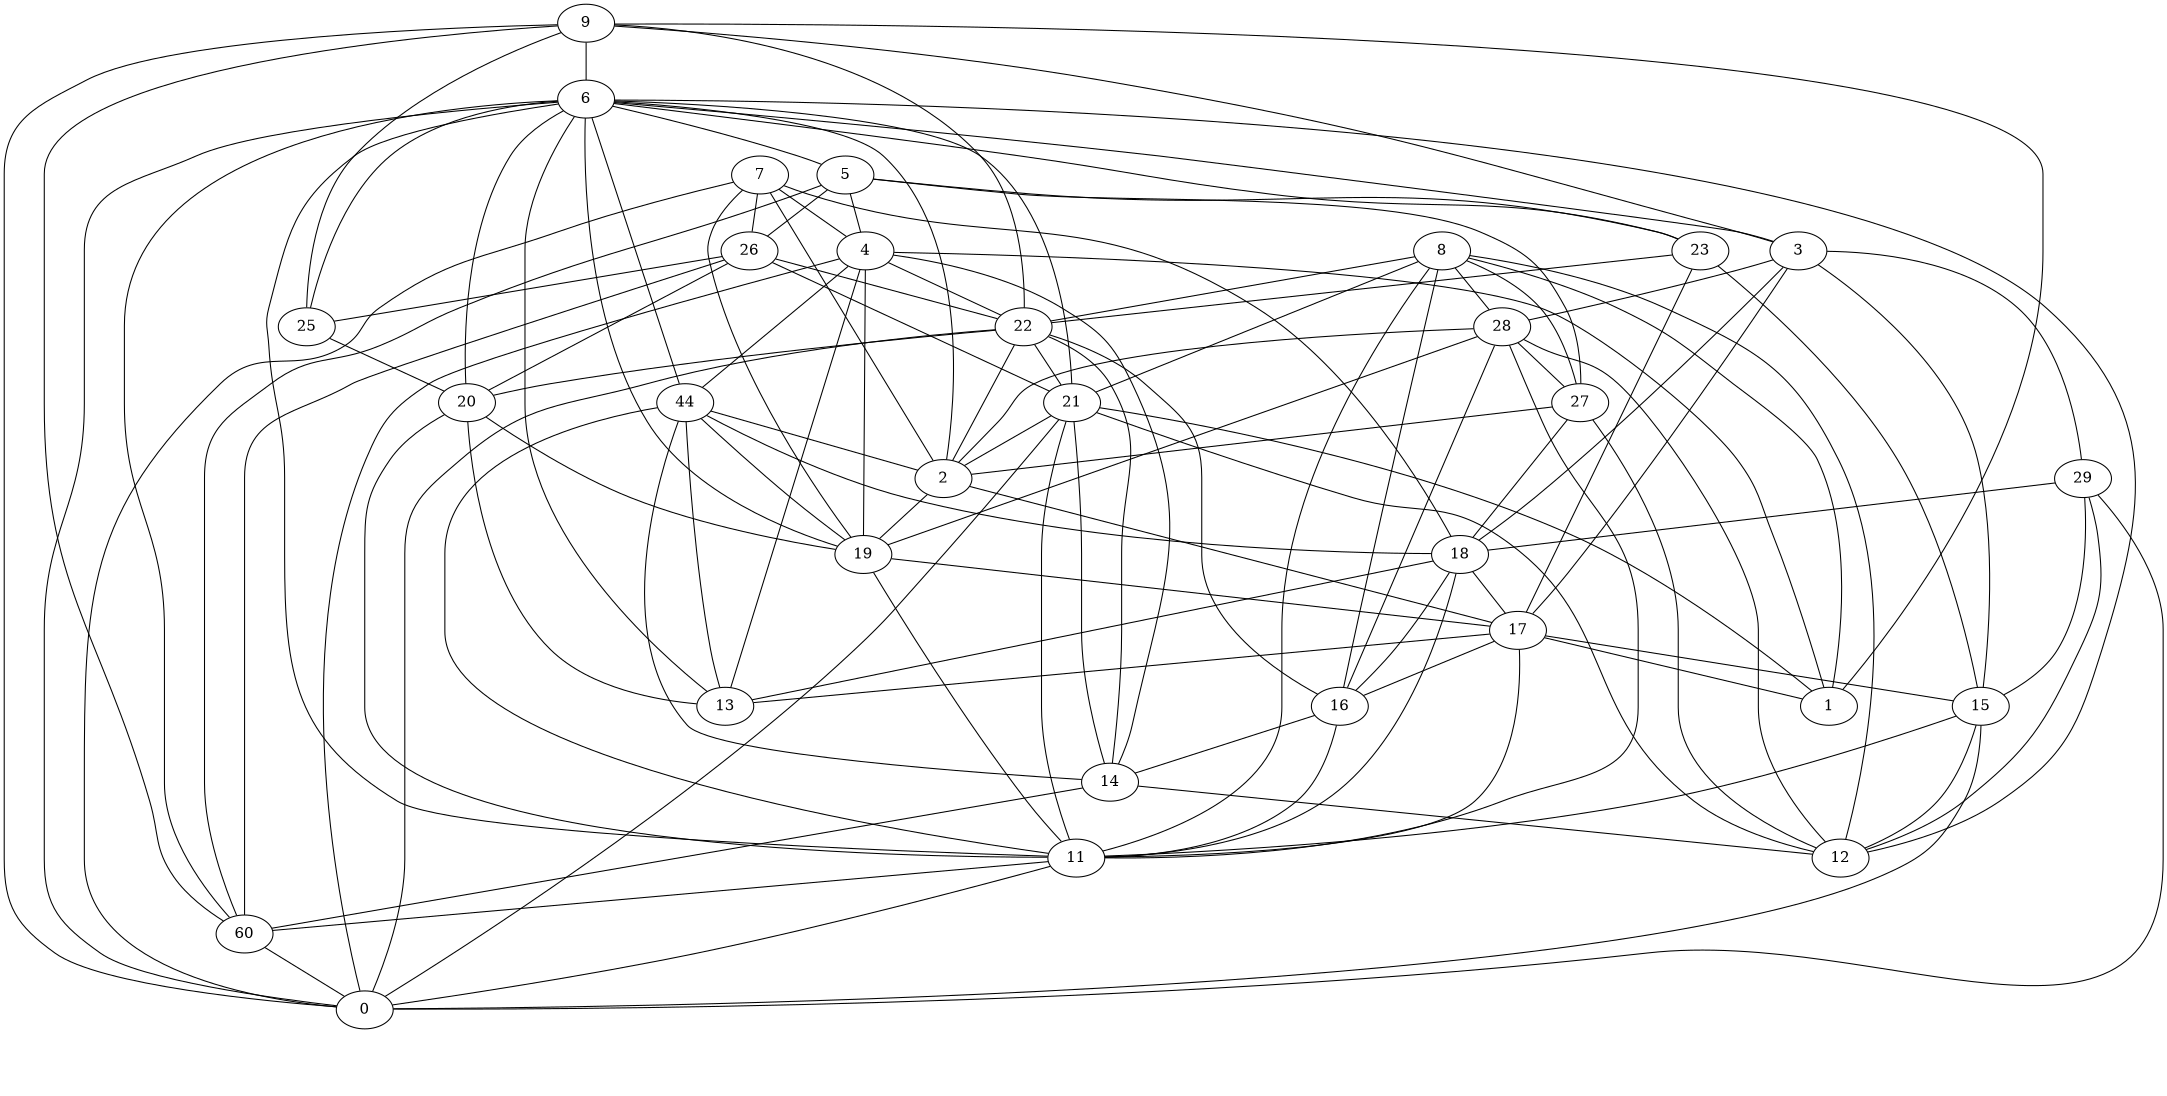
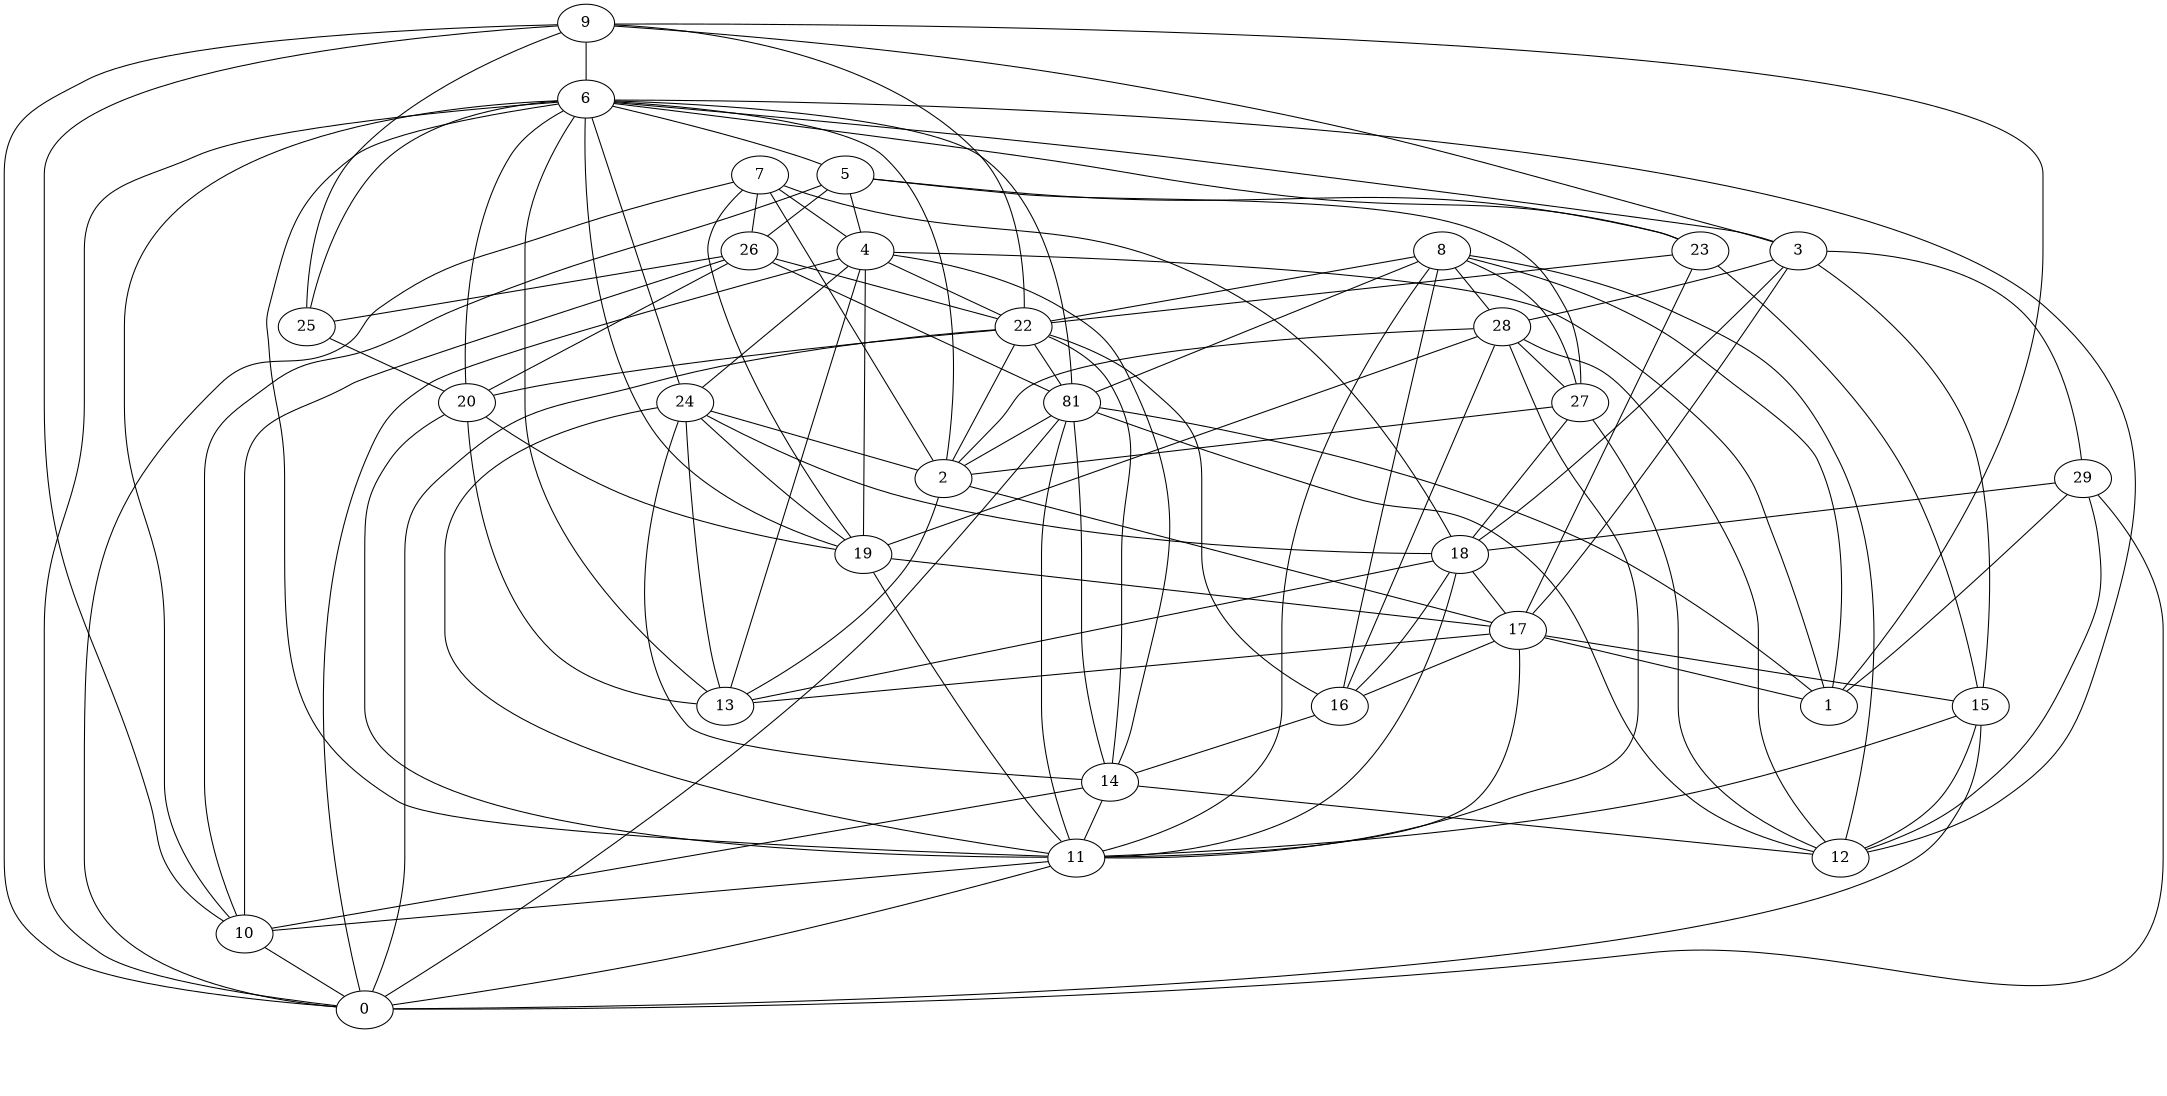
node "44": label "44" -> "24"
node "21": label "21" -> "81"
edge "2" -- "19": now "2" -- "13"
edge "29" -- "15": now "29" -- "1"
edge "16" -- "11": now "14" -- "11"
node "60": label "60" -> "10"
